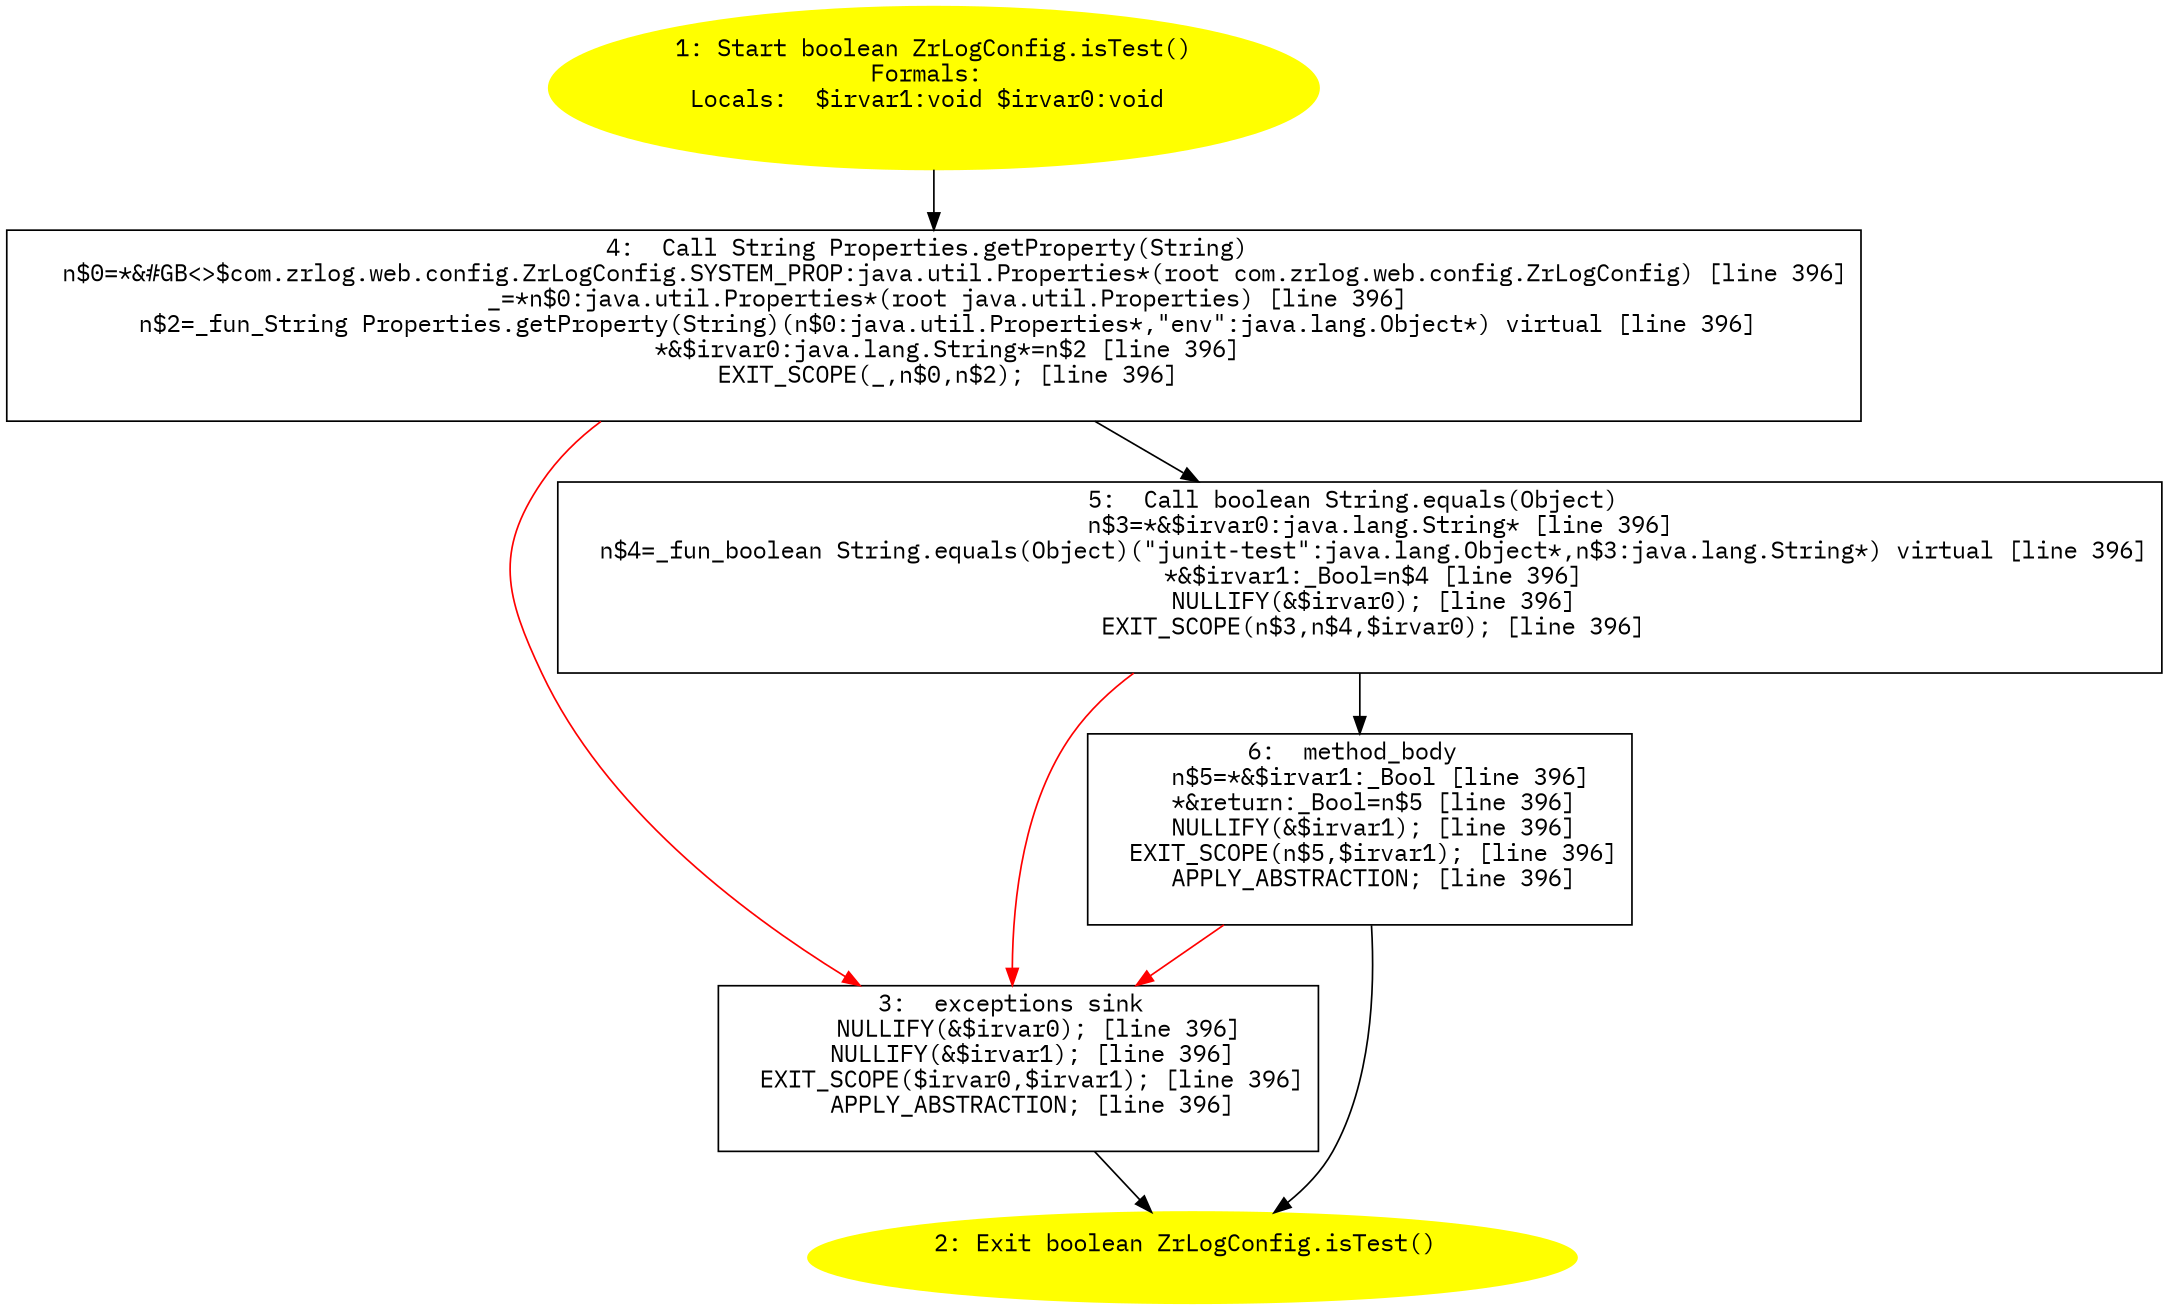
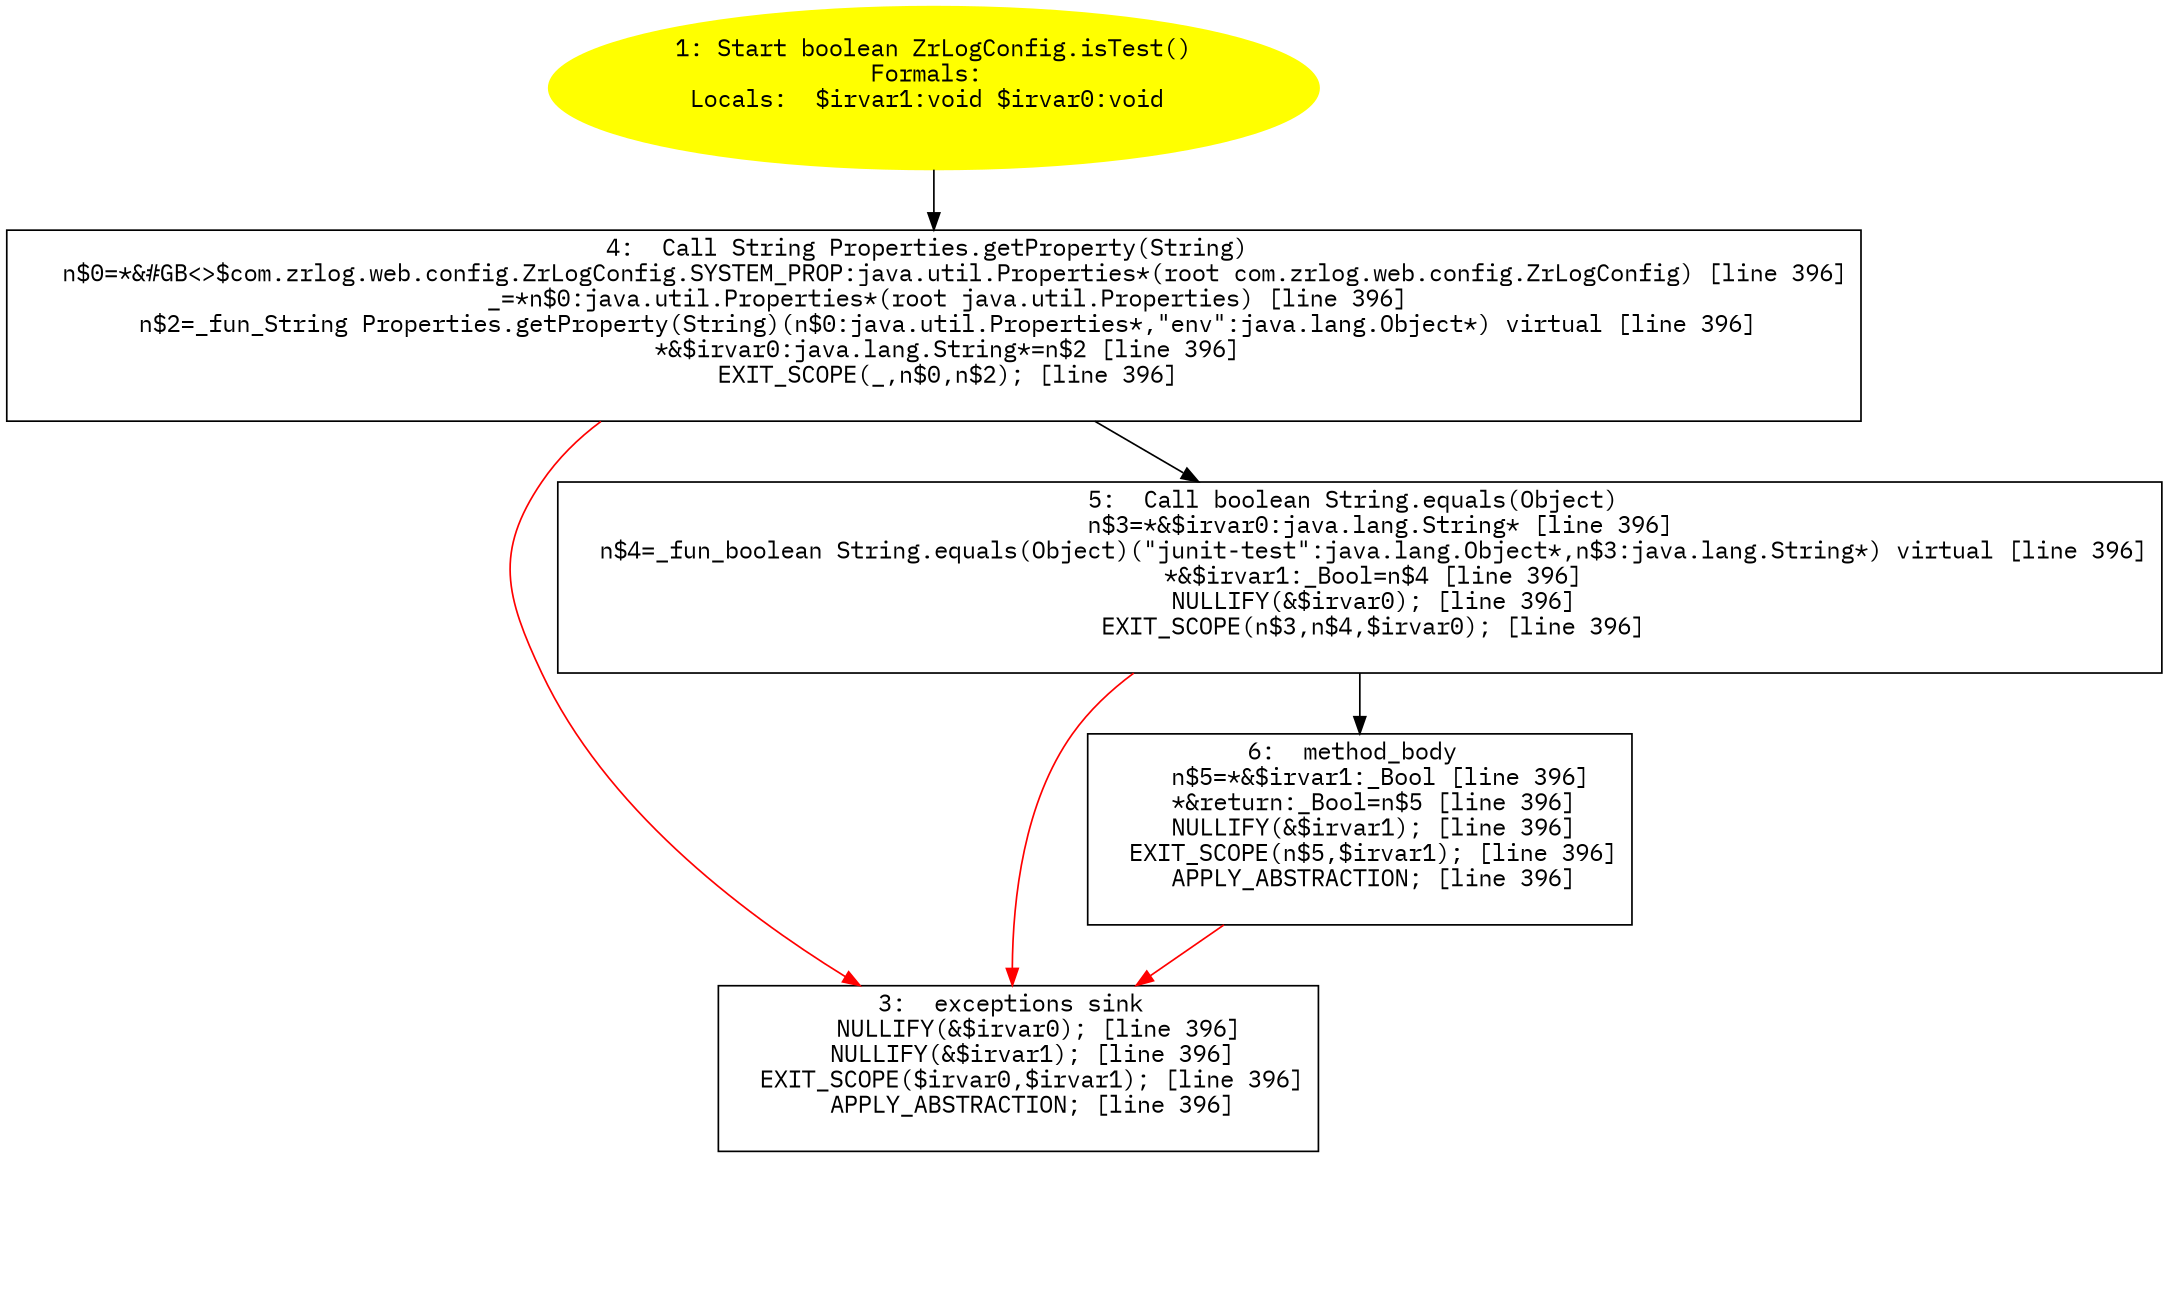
node "2: Exit boolean ZrLogConfig.isTest()": removed
